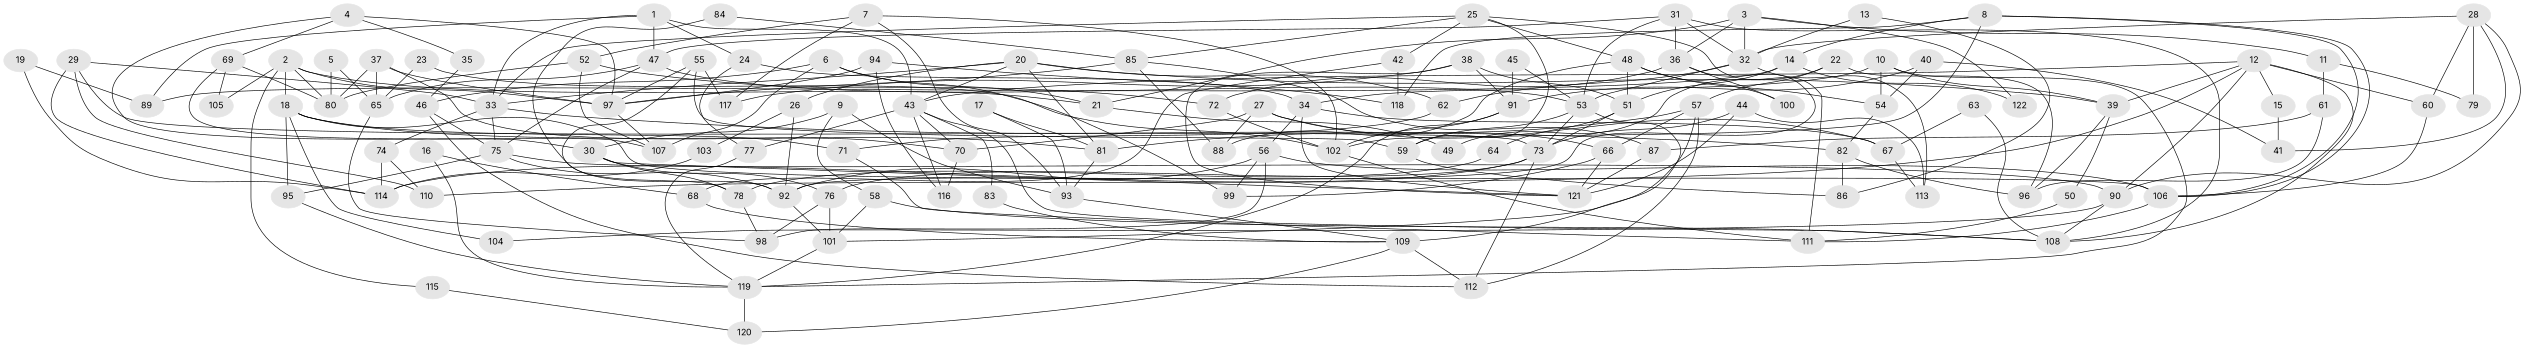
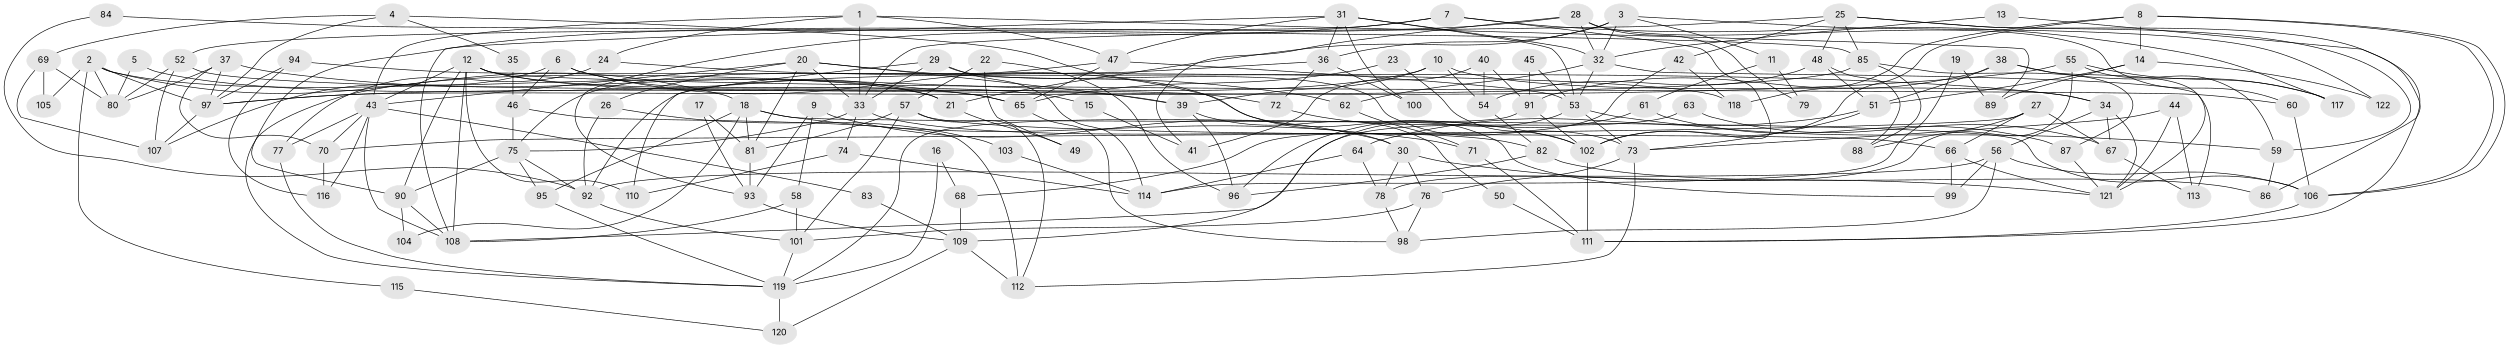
edge "48" -- "100": now "31" -- "100"
edge "73" -- "114": now "64" -- "114"
